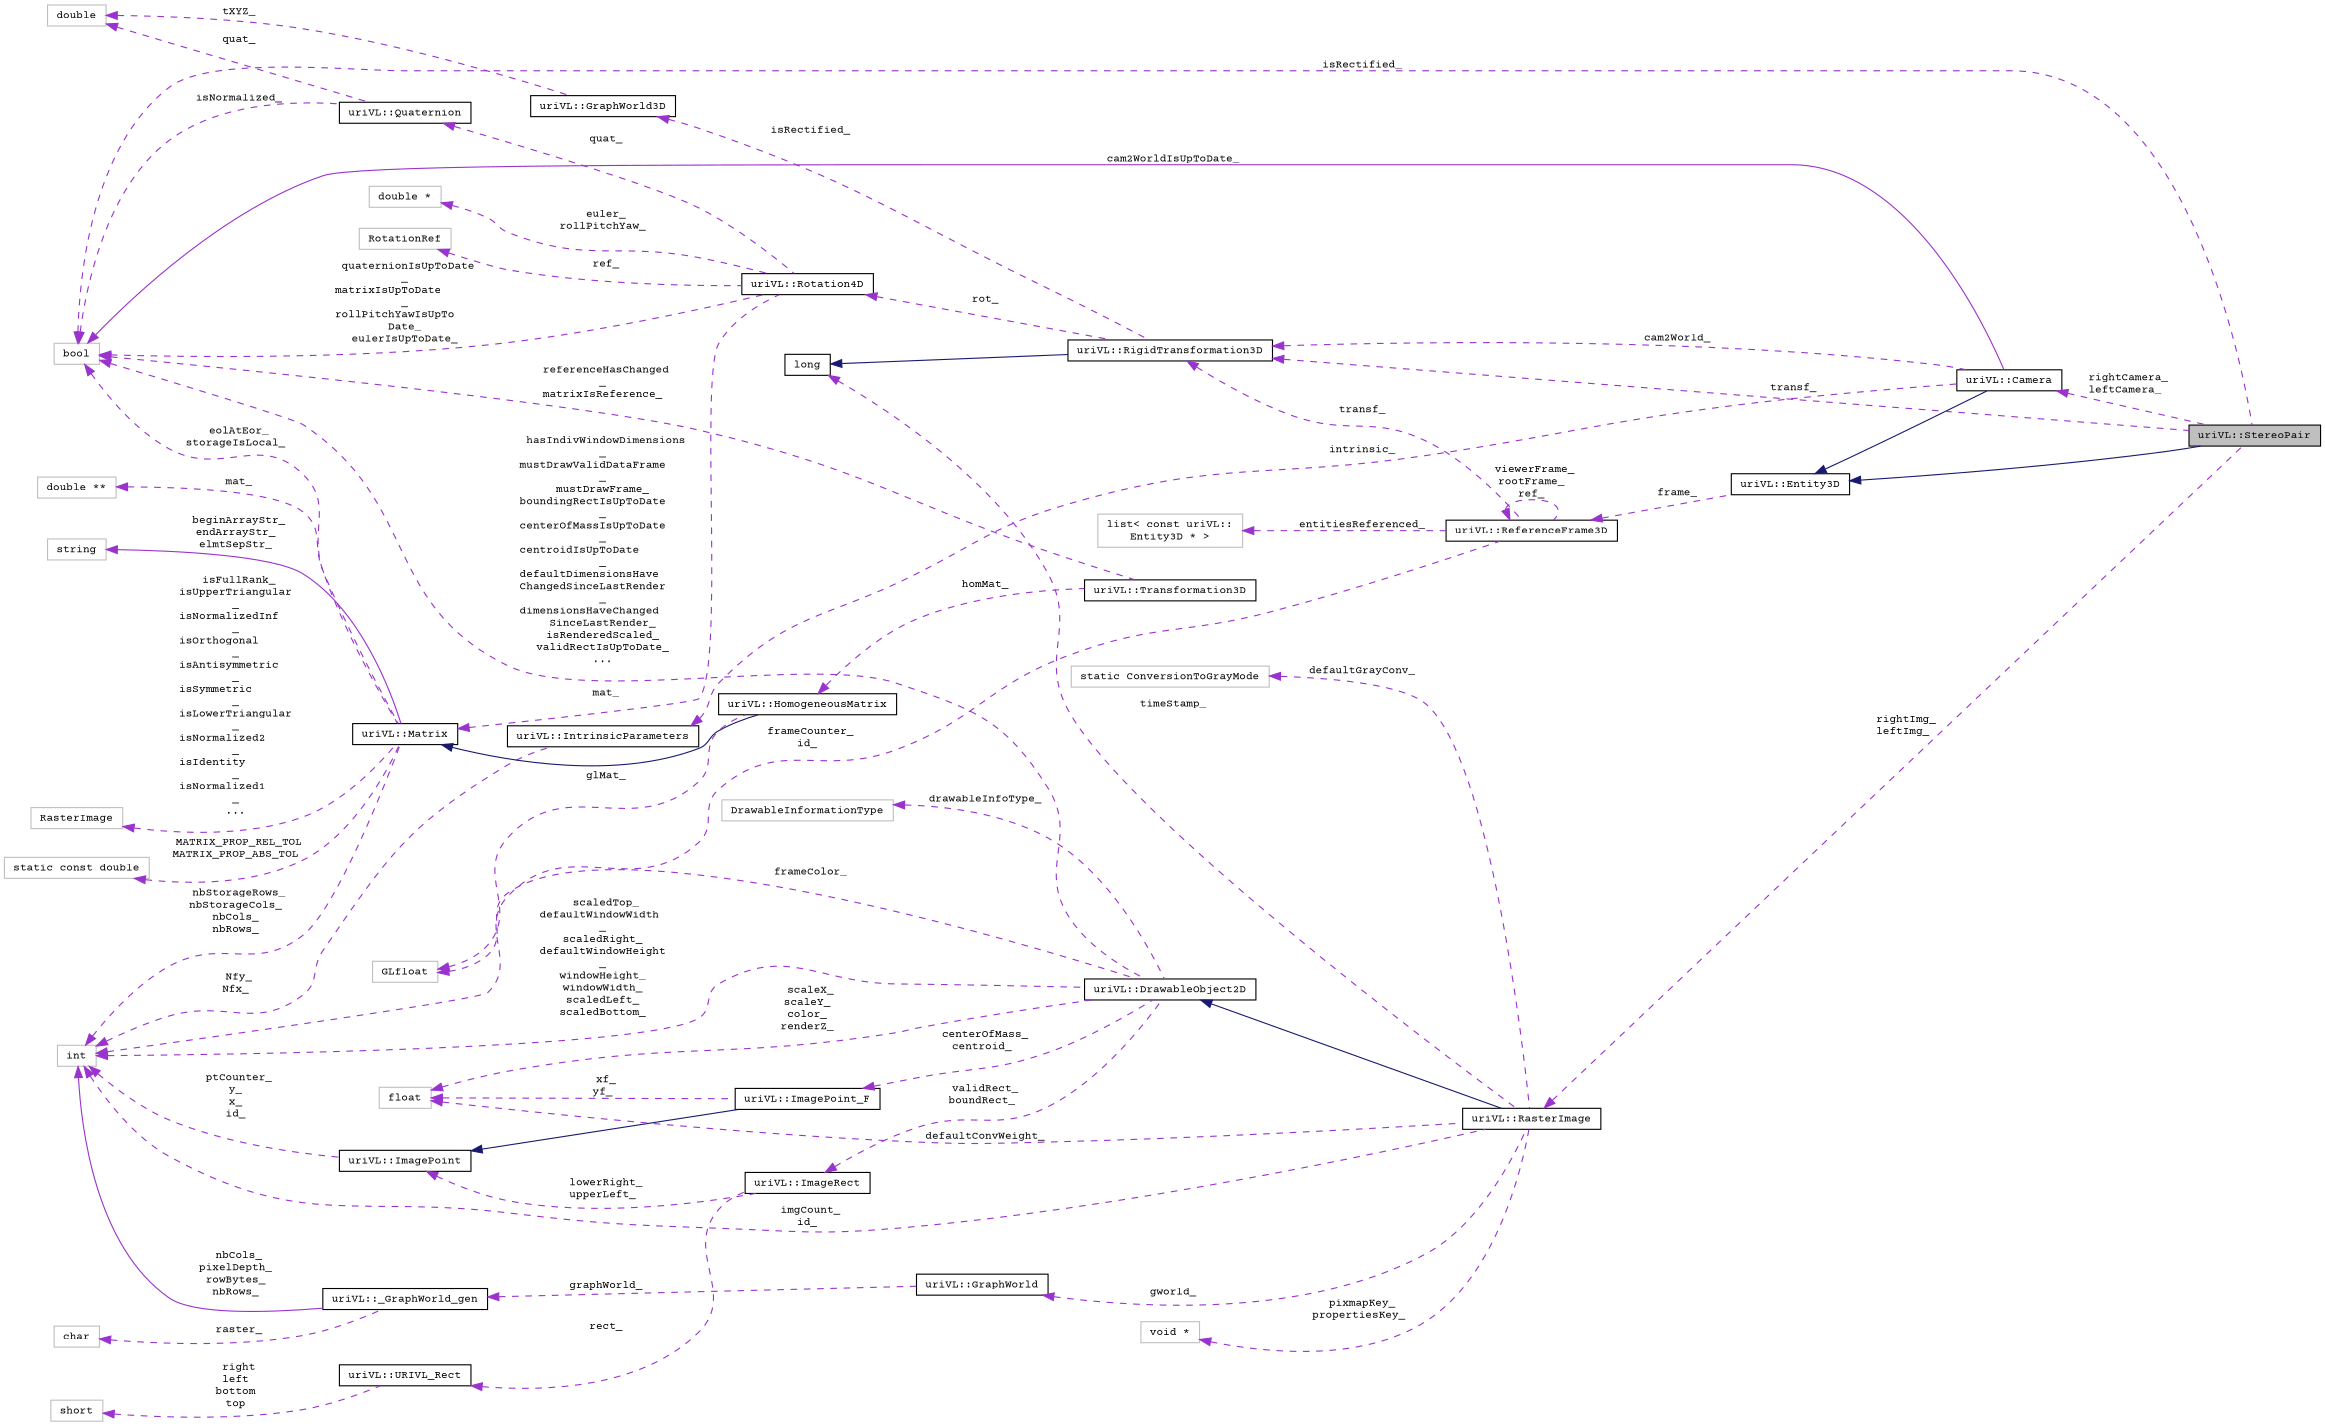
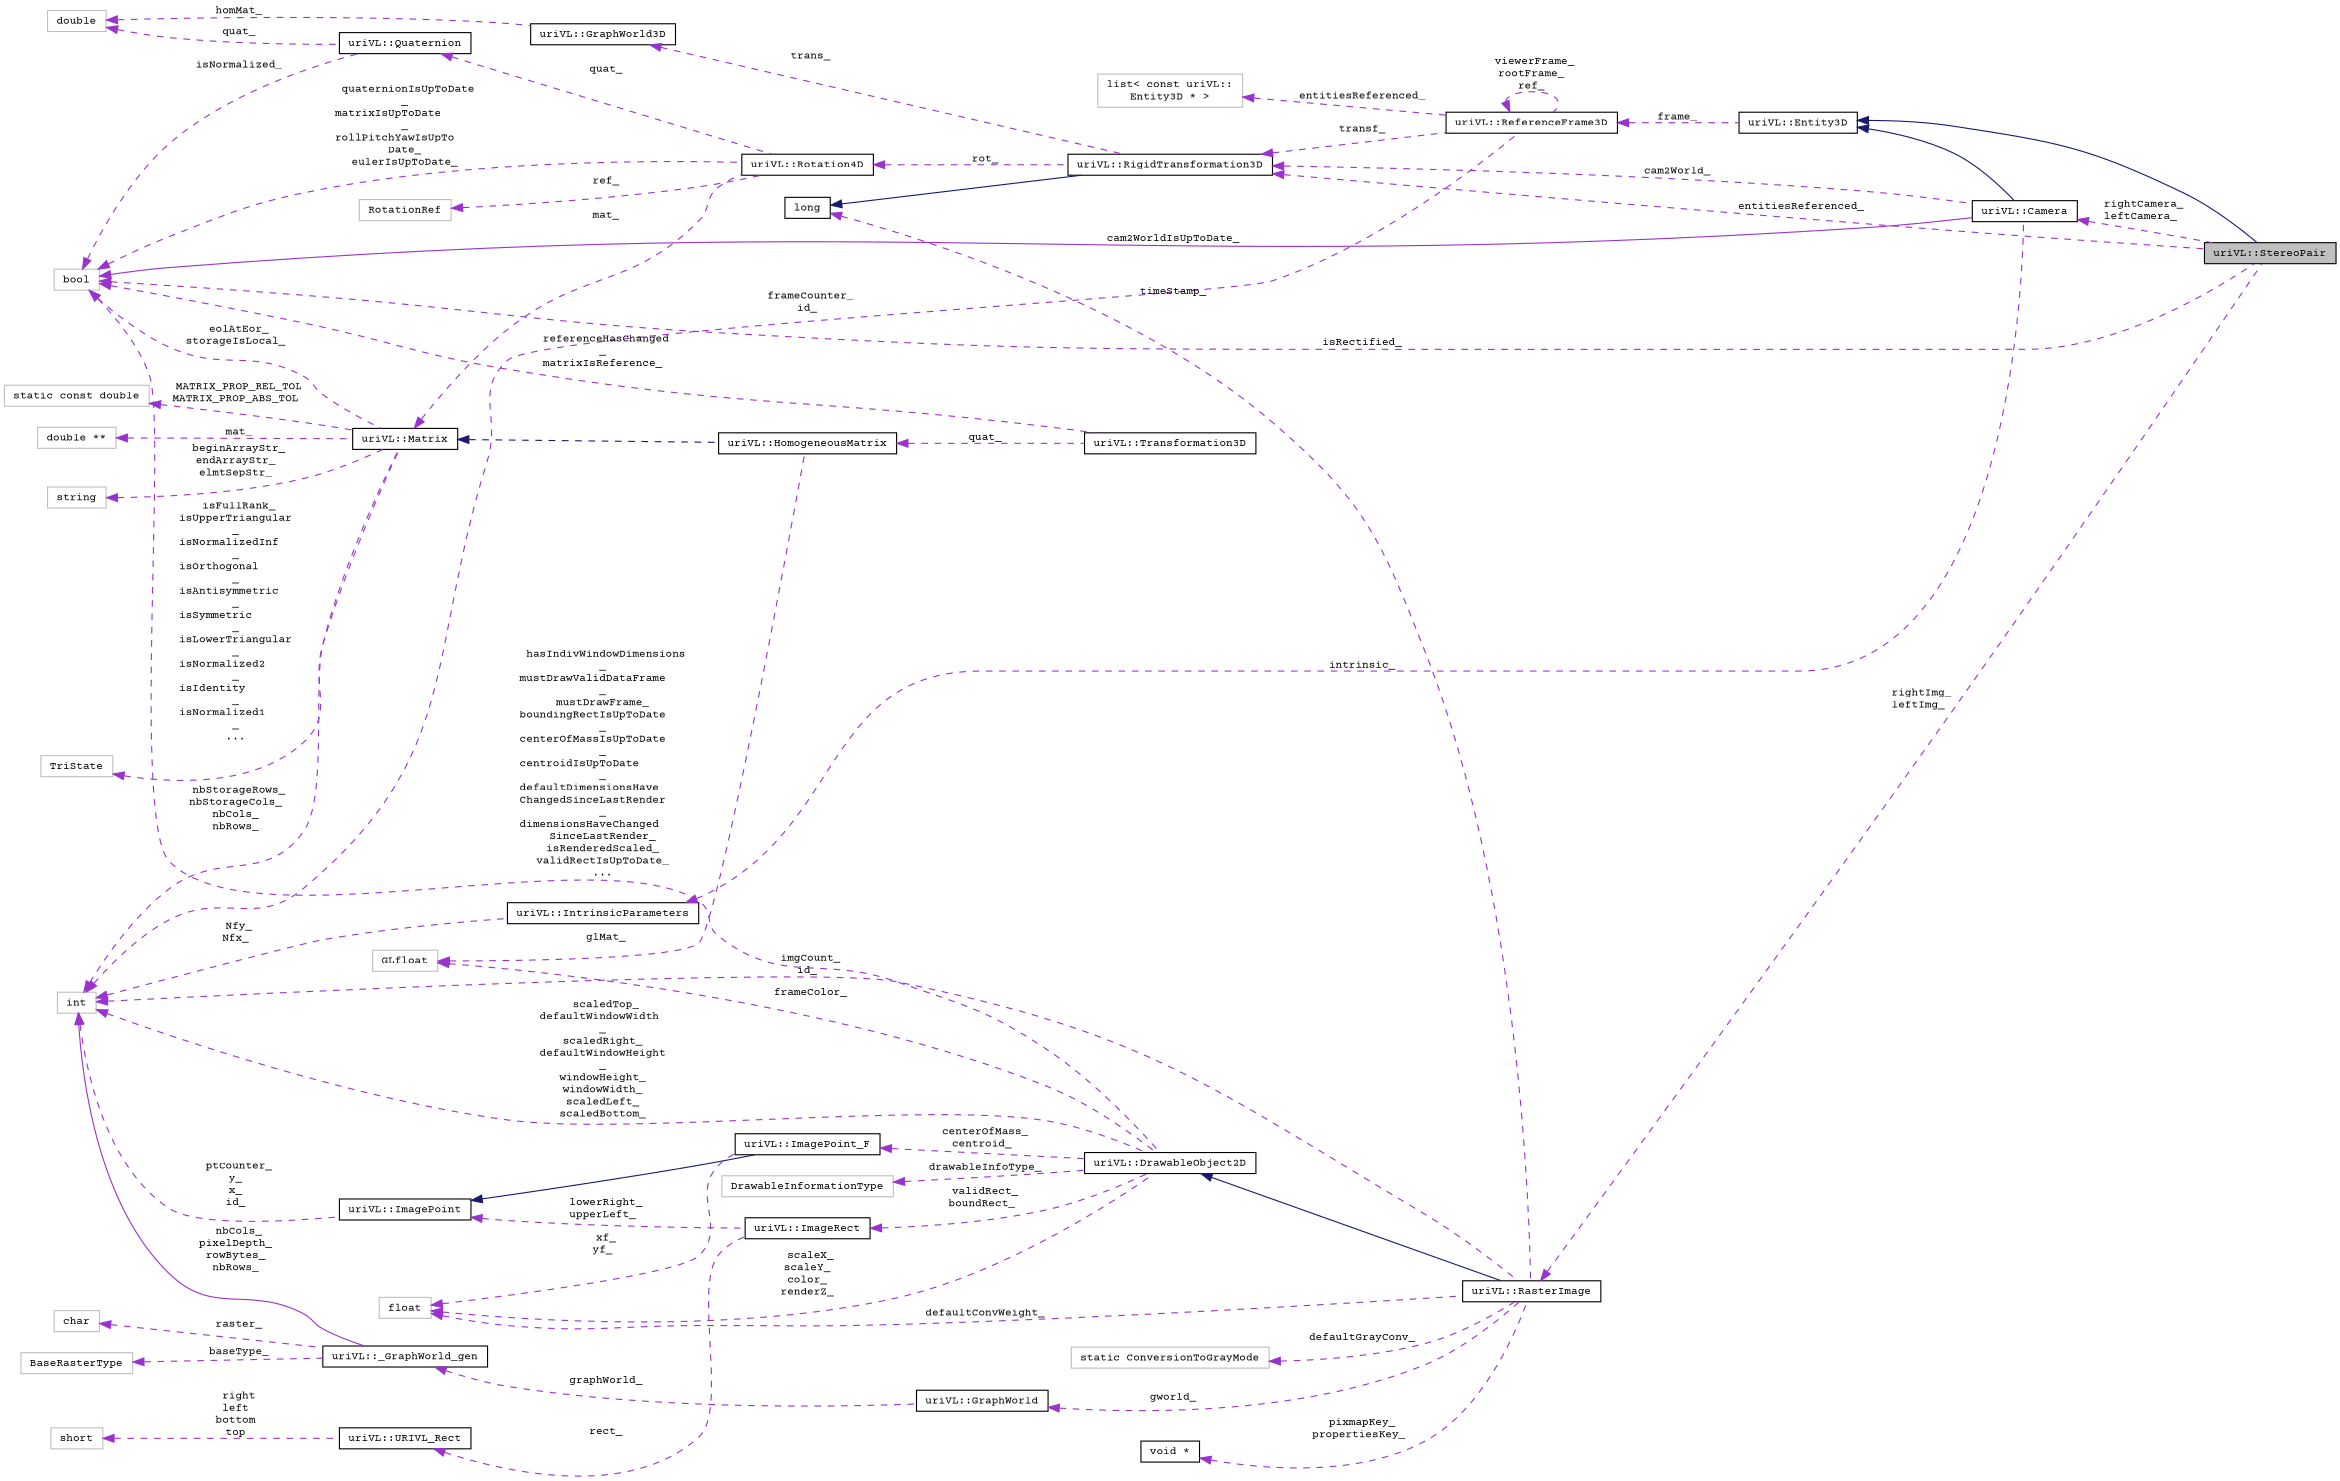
edge "uriVL::GraphWorld3D" -> "double": label " tXYZ_" -> " homMat_"
edge "uriVL::RigidTransformation3D" -> "uriVL::GraphWorld3D": label " isRectified_" -> " trans_"
node "double *": removed
edge "uriVL::StereoPair" -> "uriVL::RigidTransformation3D": label " transf_" -> " entitiesReferenced_"
edge "uriVL::Matrix" -> "string": style solid -> dashed
edge "uriVL::Transformation3D" -> "uriVL::HomogeneousMatrix": label " homMat_" -> " quat_"
edge "uriVL::HomogeneousMatrix" -> "uriVL::Matrix": style solid -> dashed
node "RasterImage": label "RasterImage" -> "TriState"
node "void *": color grey75 -> black
node "BaseRasterType": added
